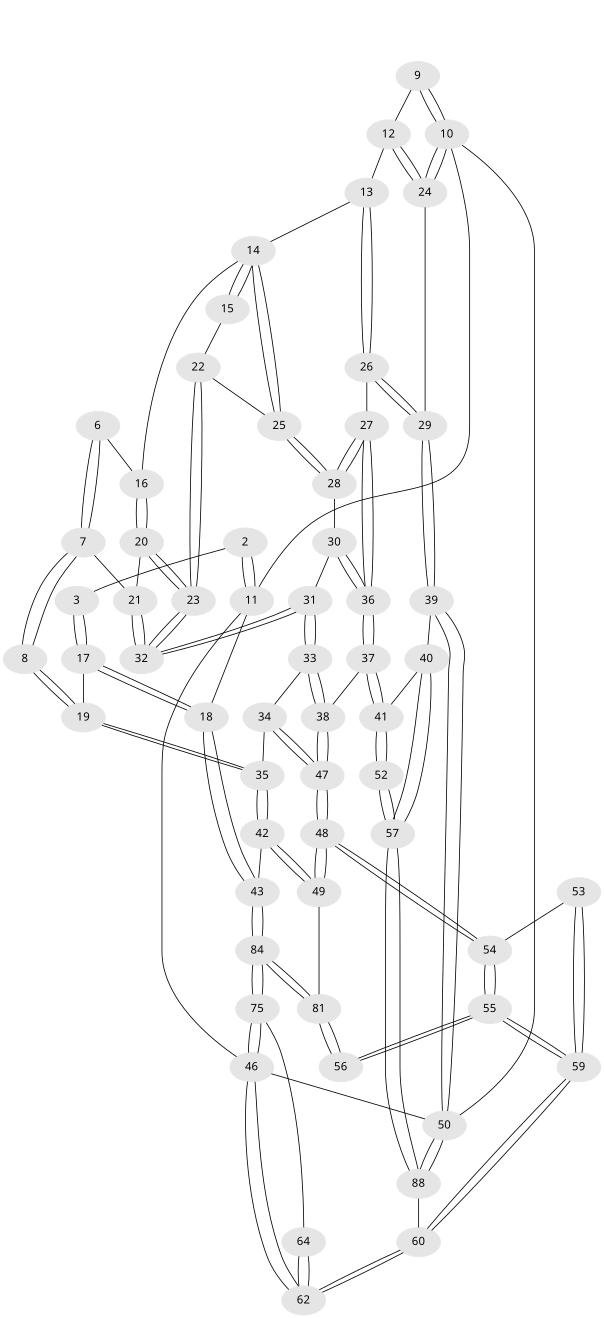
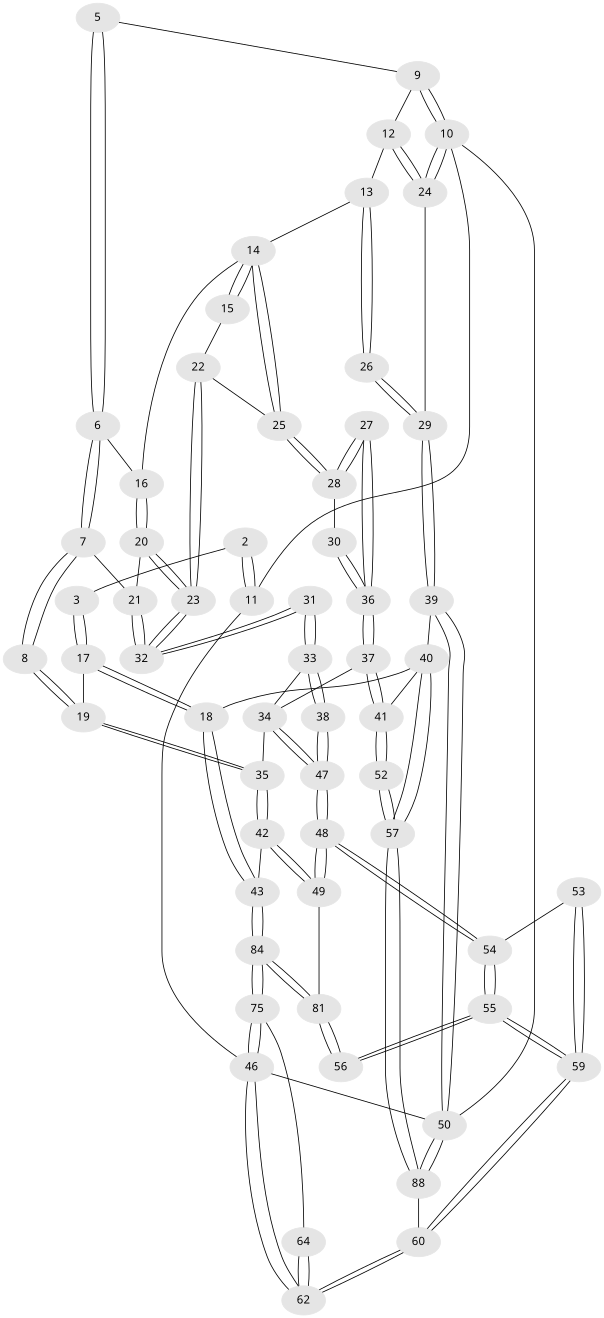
node "5": added
edge "26" -- "27": removed
edge "30" -- "31": removed
edge "11" -- "18": now "40" -- "18"
edge "37" -- "38": now "37" -- "34"
